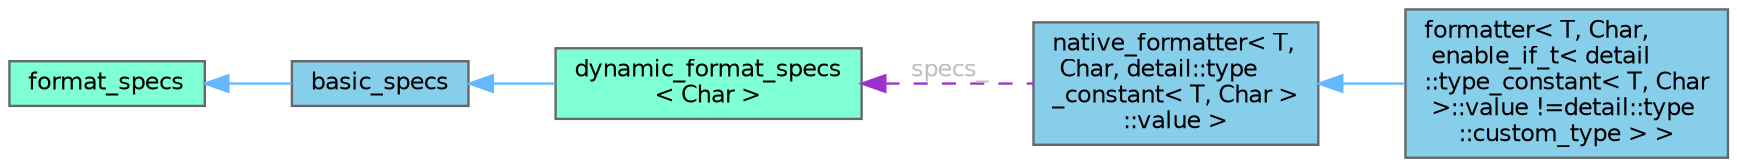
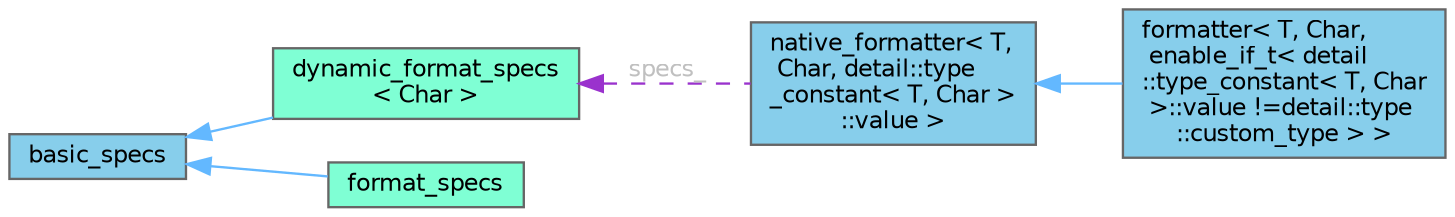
edge "basic_specs" -> "format_specs": reversed
